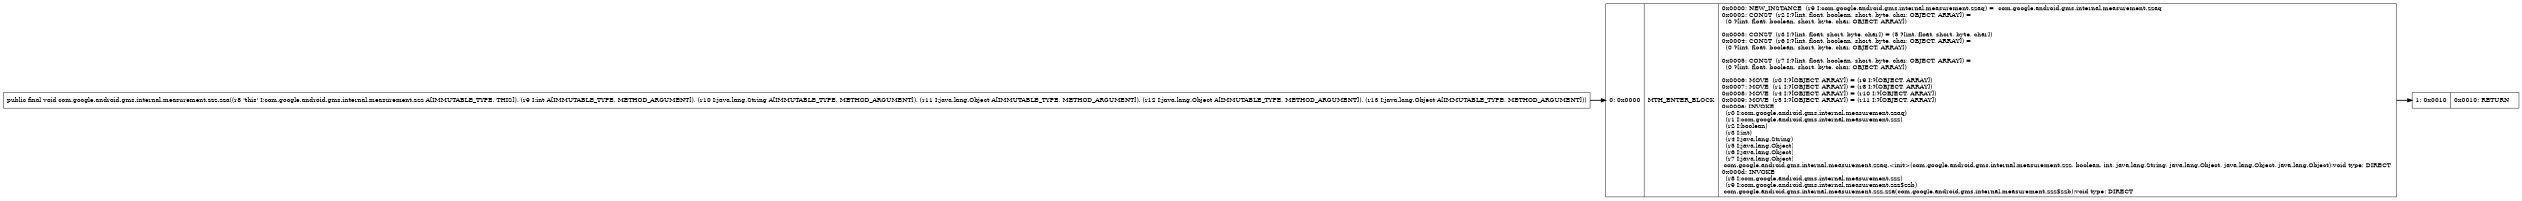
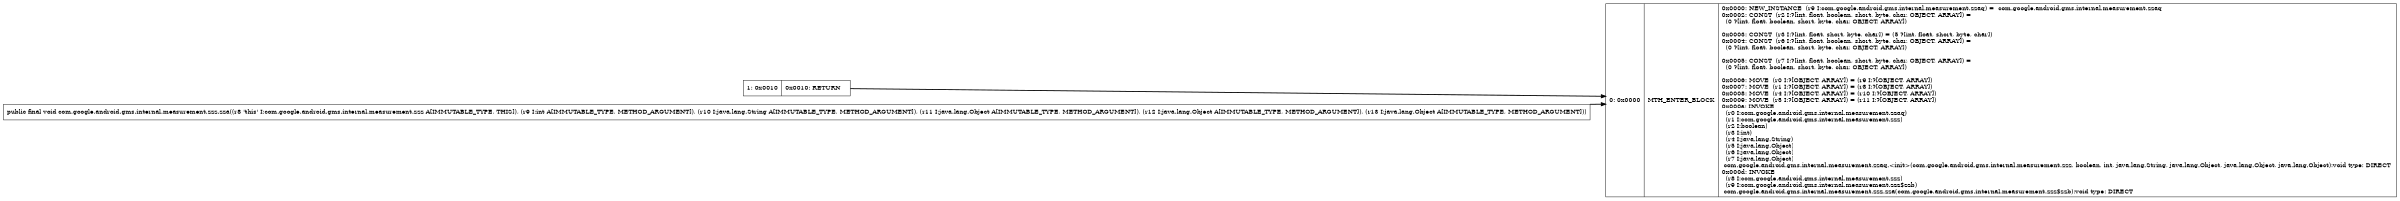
edge "0: 0x0000" -> "1: 0x0010": reversed
